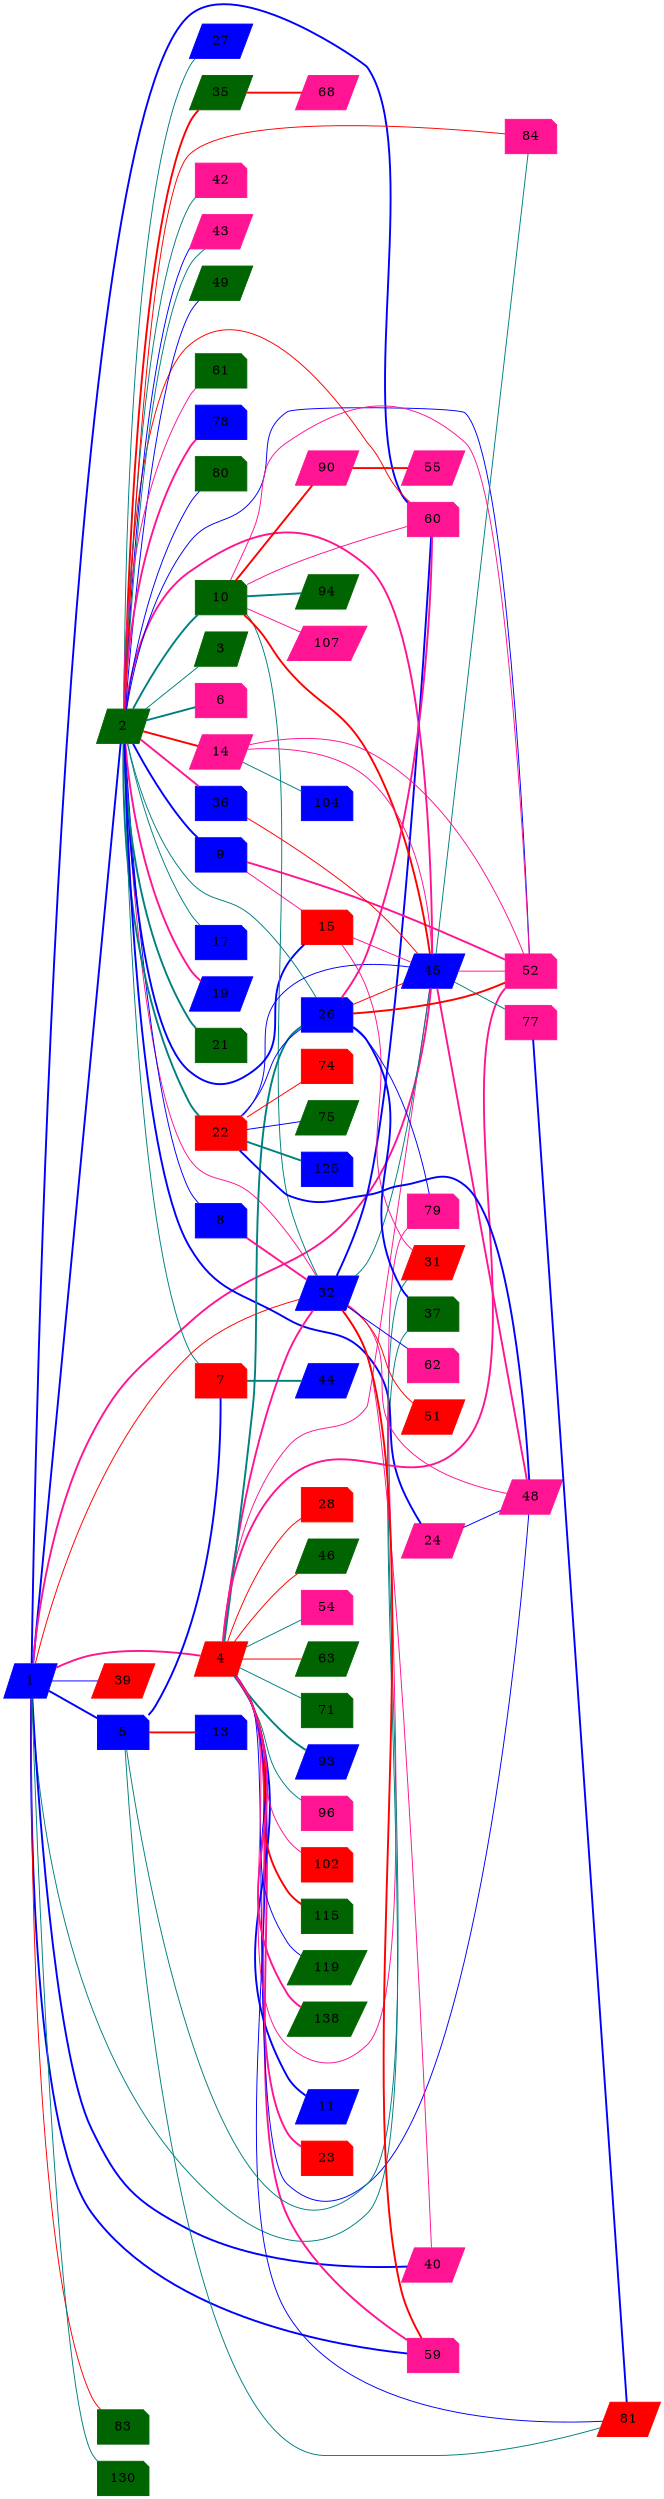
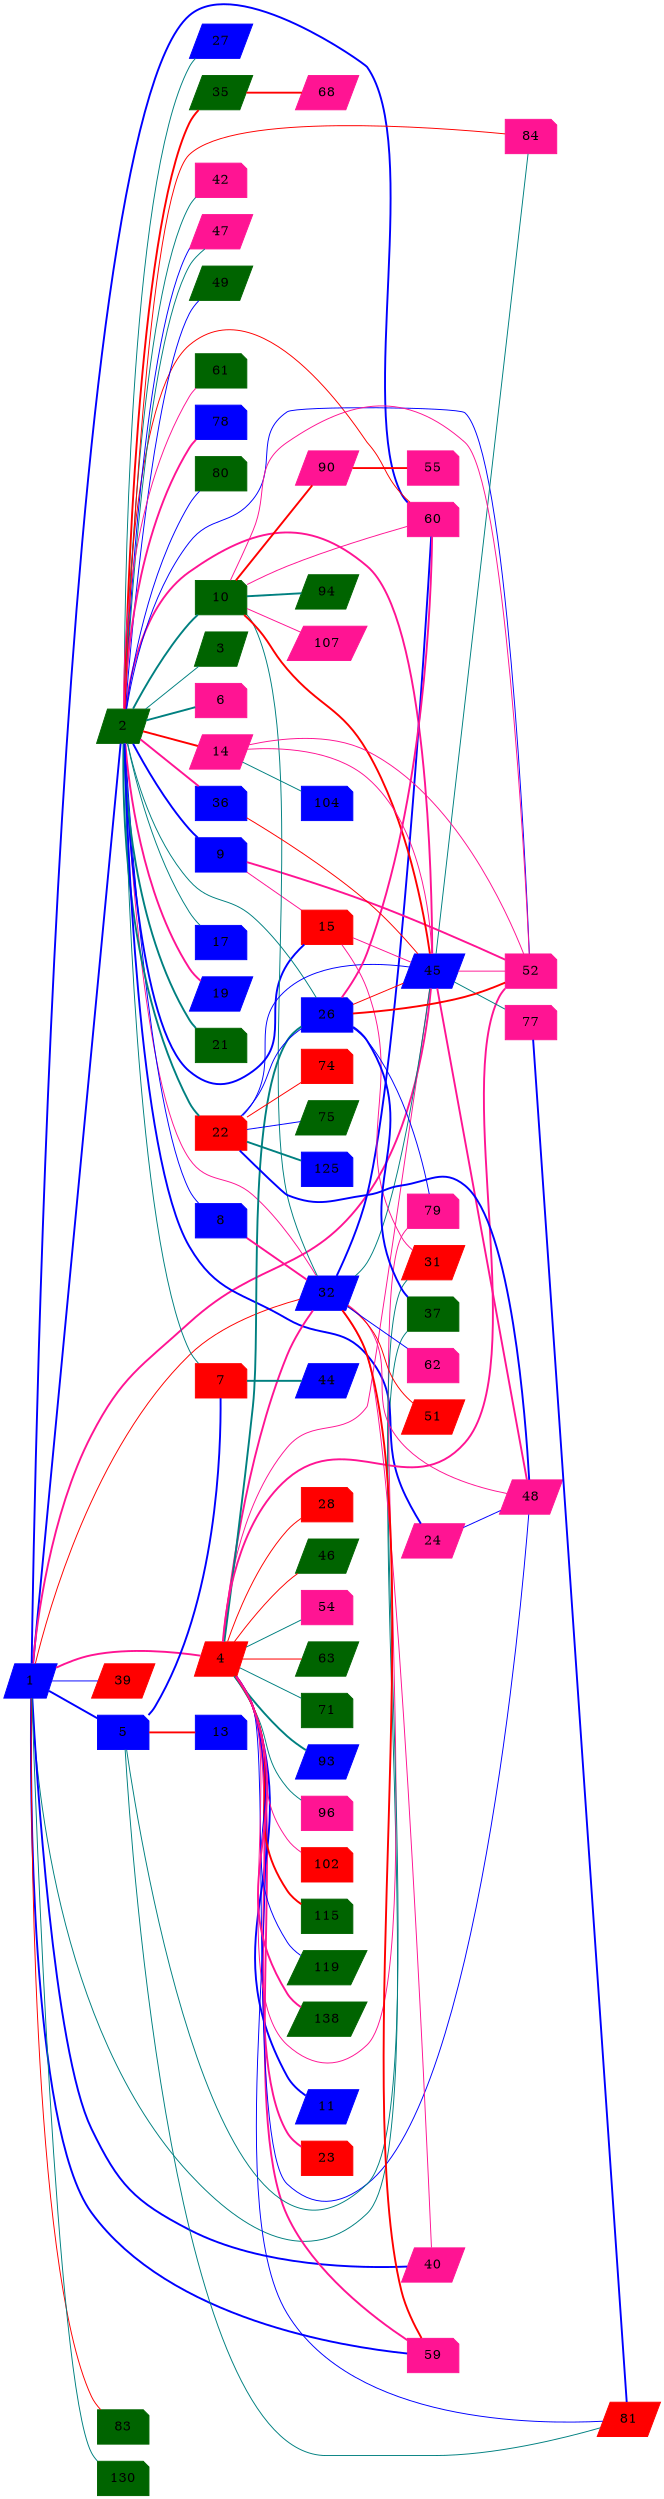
node "43": label "43" -> "47"
node "55": shape parallelogram -> note
